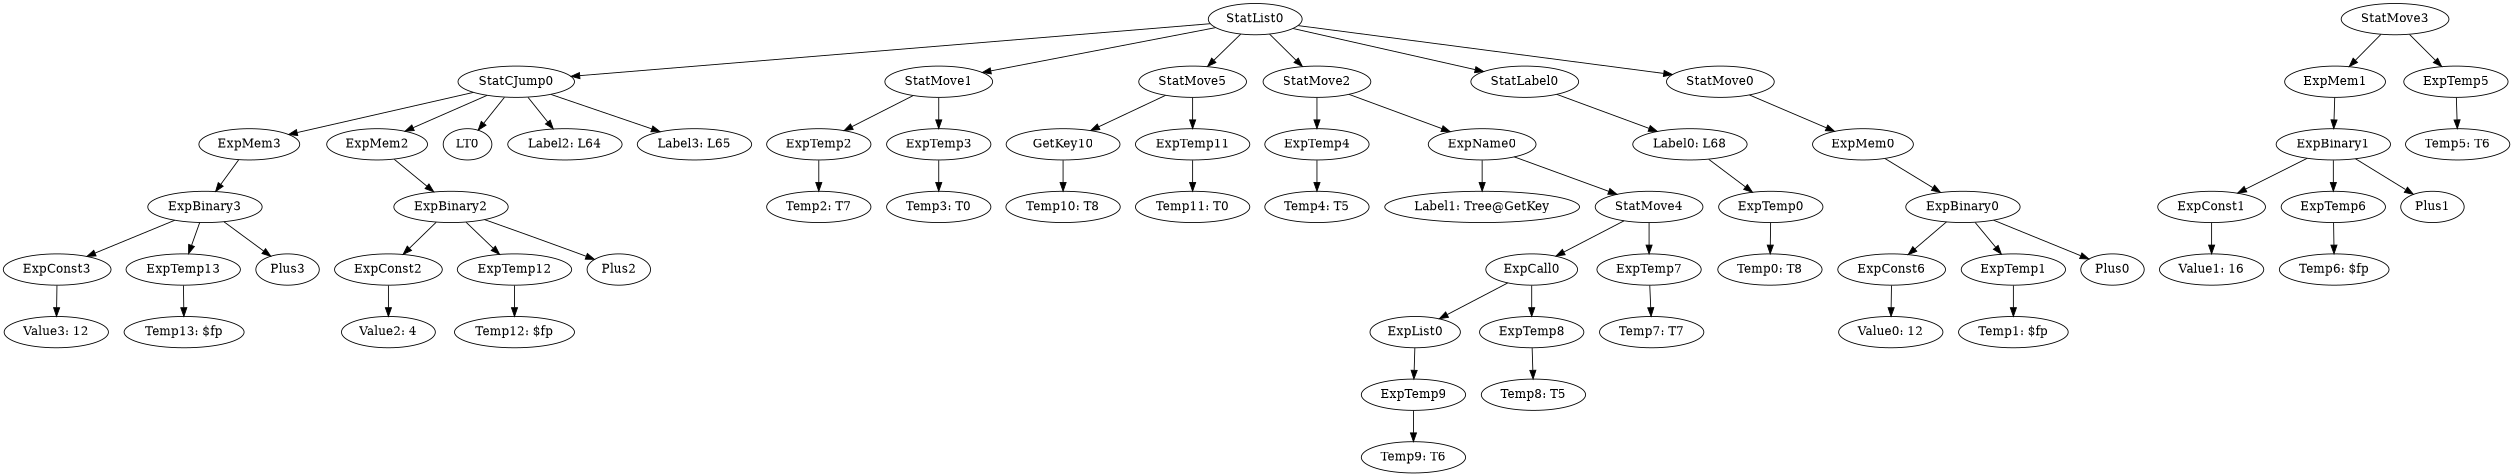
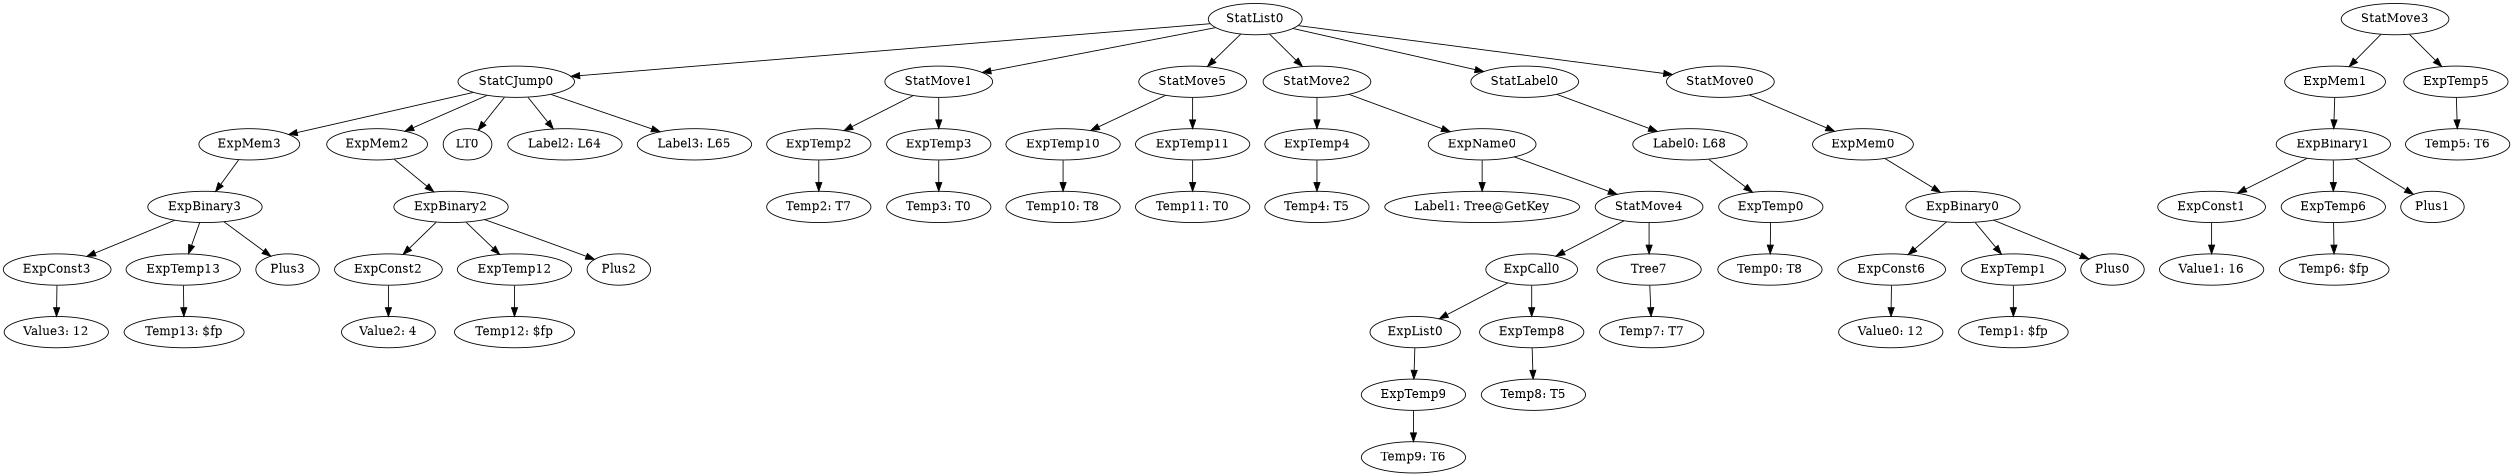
node "GetKey10": label "GetKey10" -> "ExpTemp10"
node "ExpTemp7": label "ExpTemp7" -> "Tree7"
